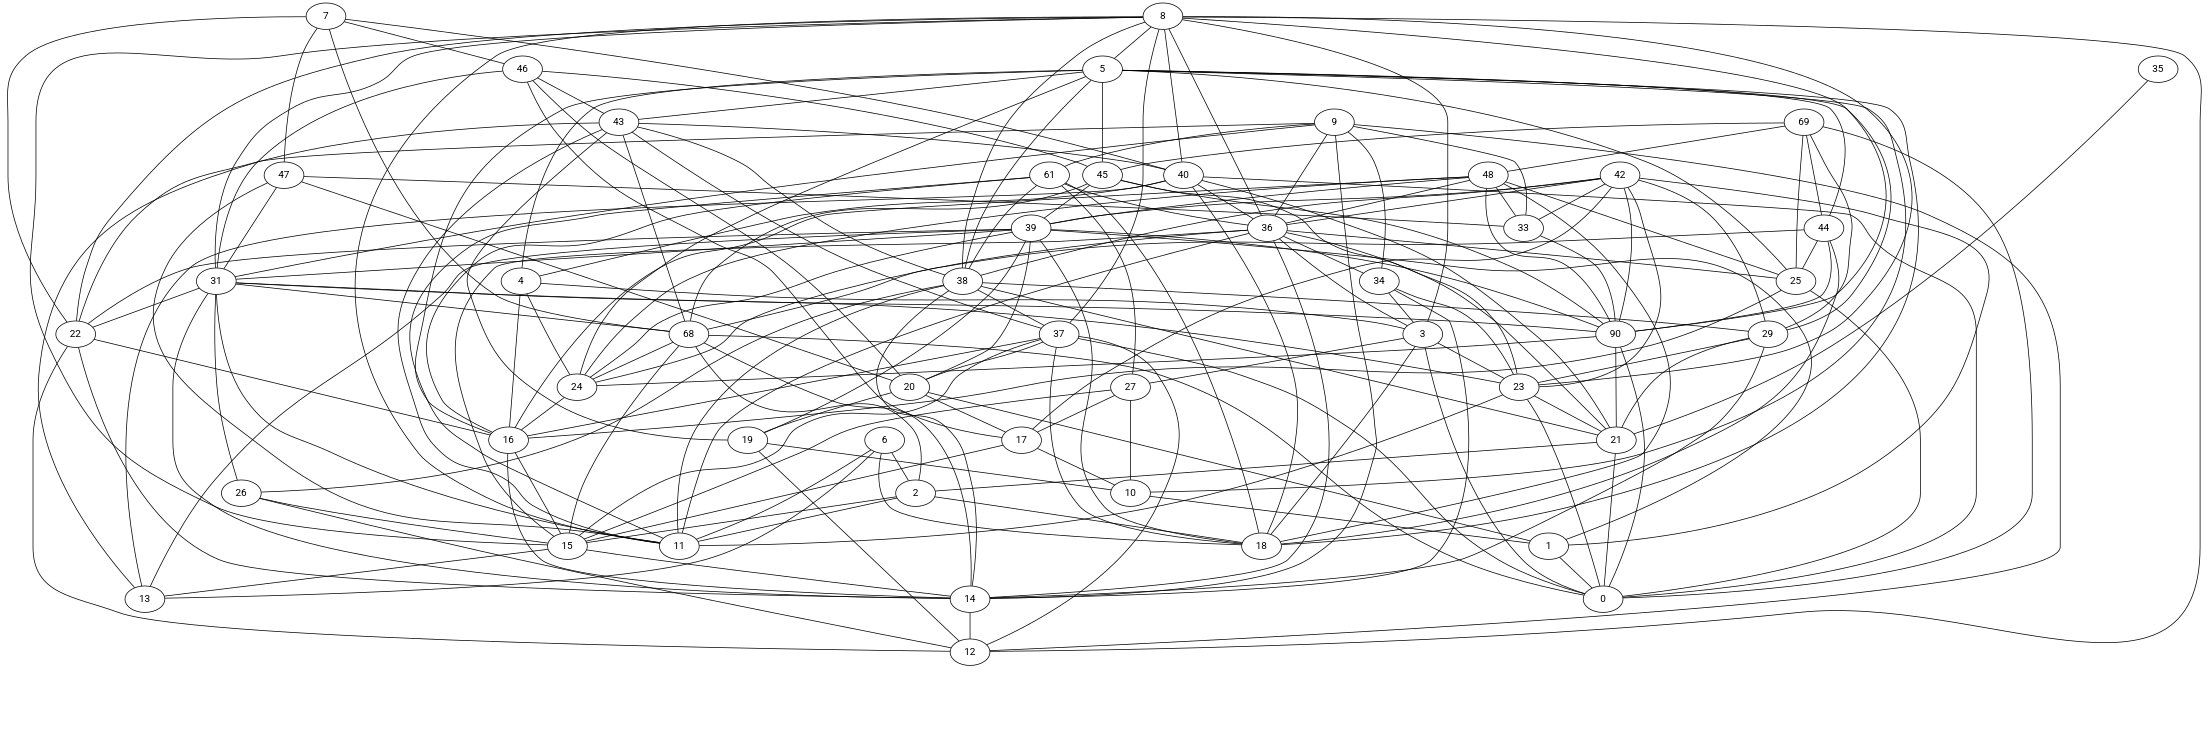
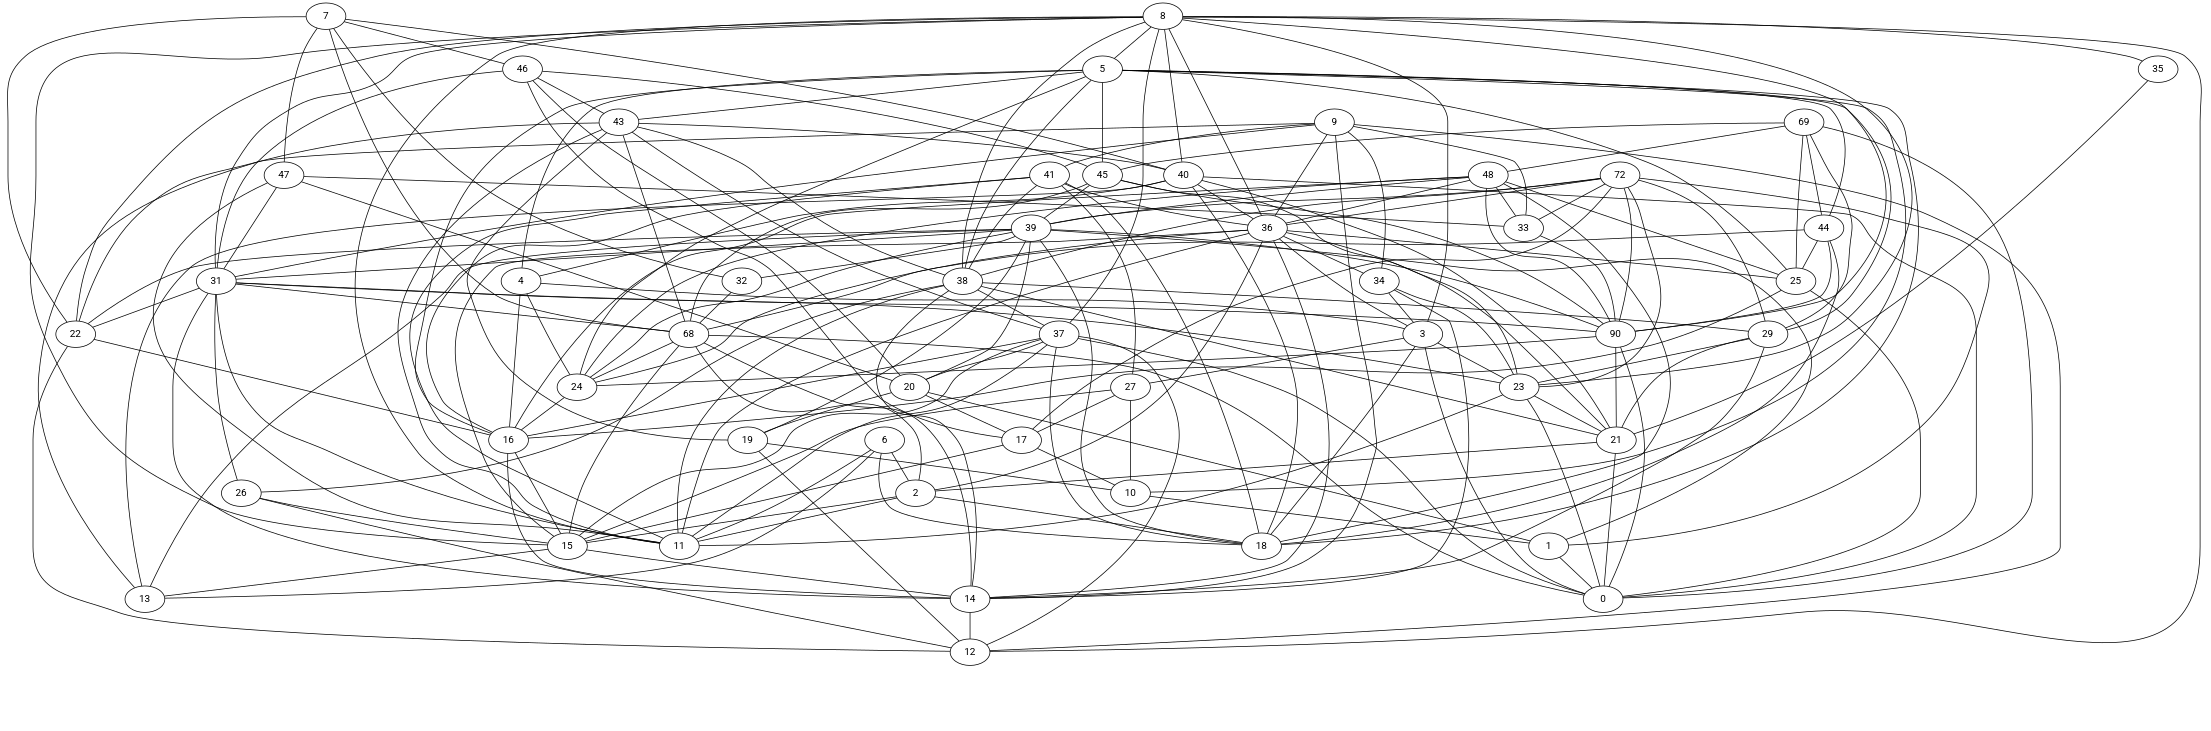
edge "8" -- "35": added
node "61": label "61" -> "41"
node "42": label "42" -> "72"
node "32": added
edge "36" -- "2": added
edge "37" -- "11": added
edge "22" -- "14": removed
